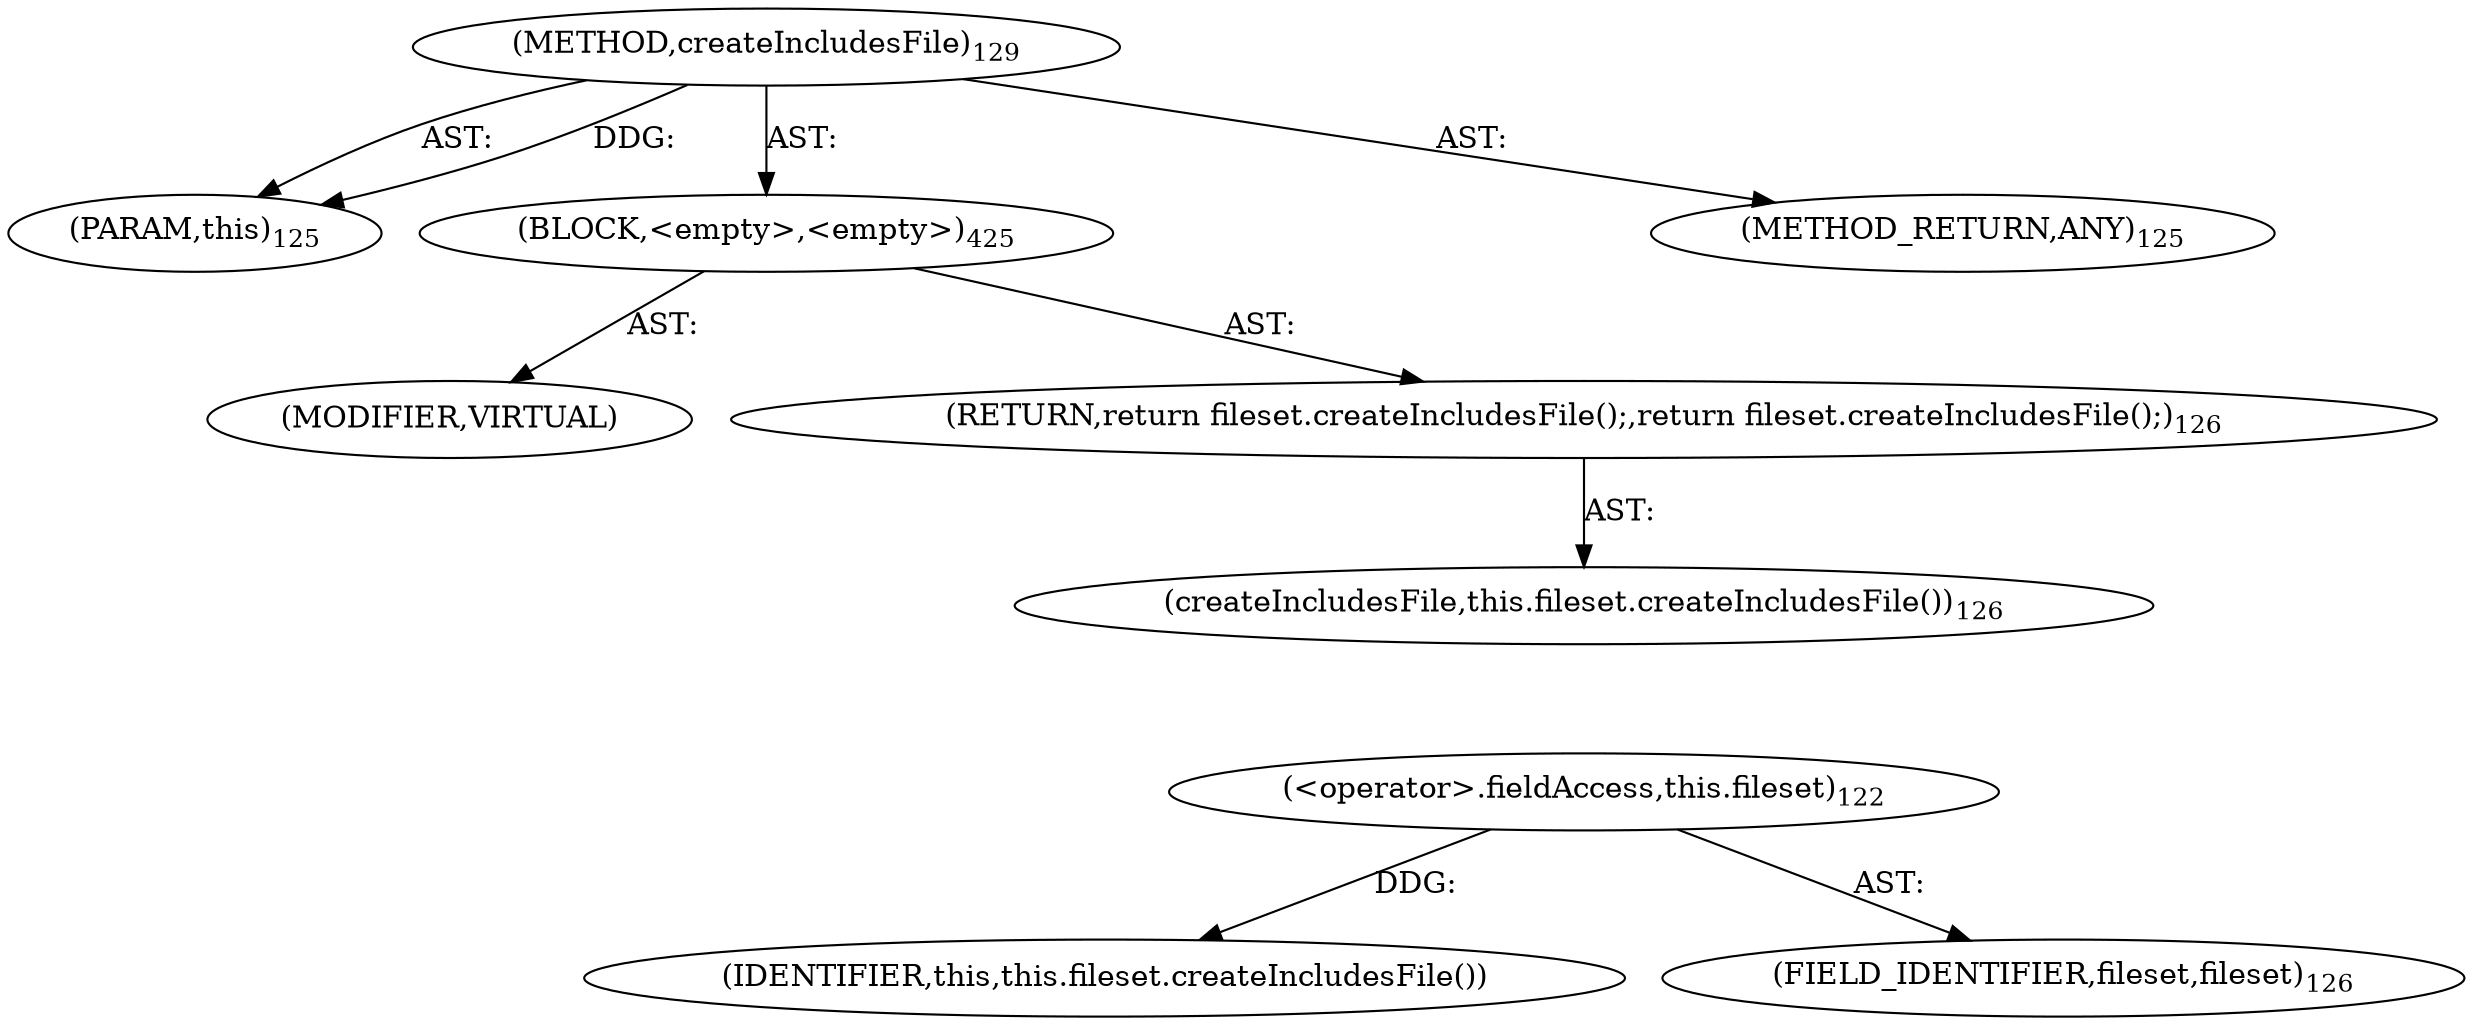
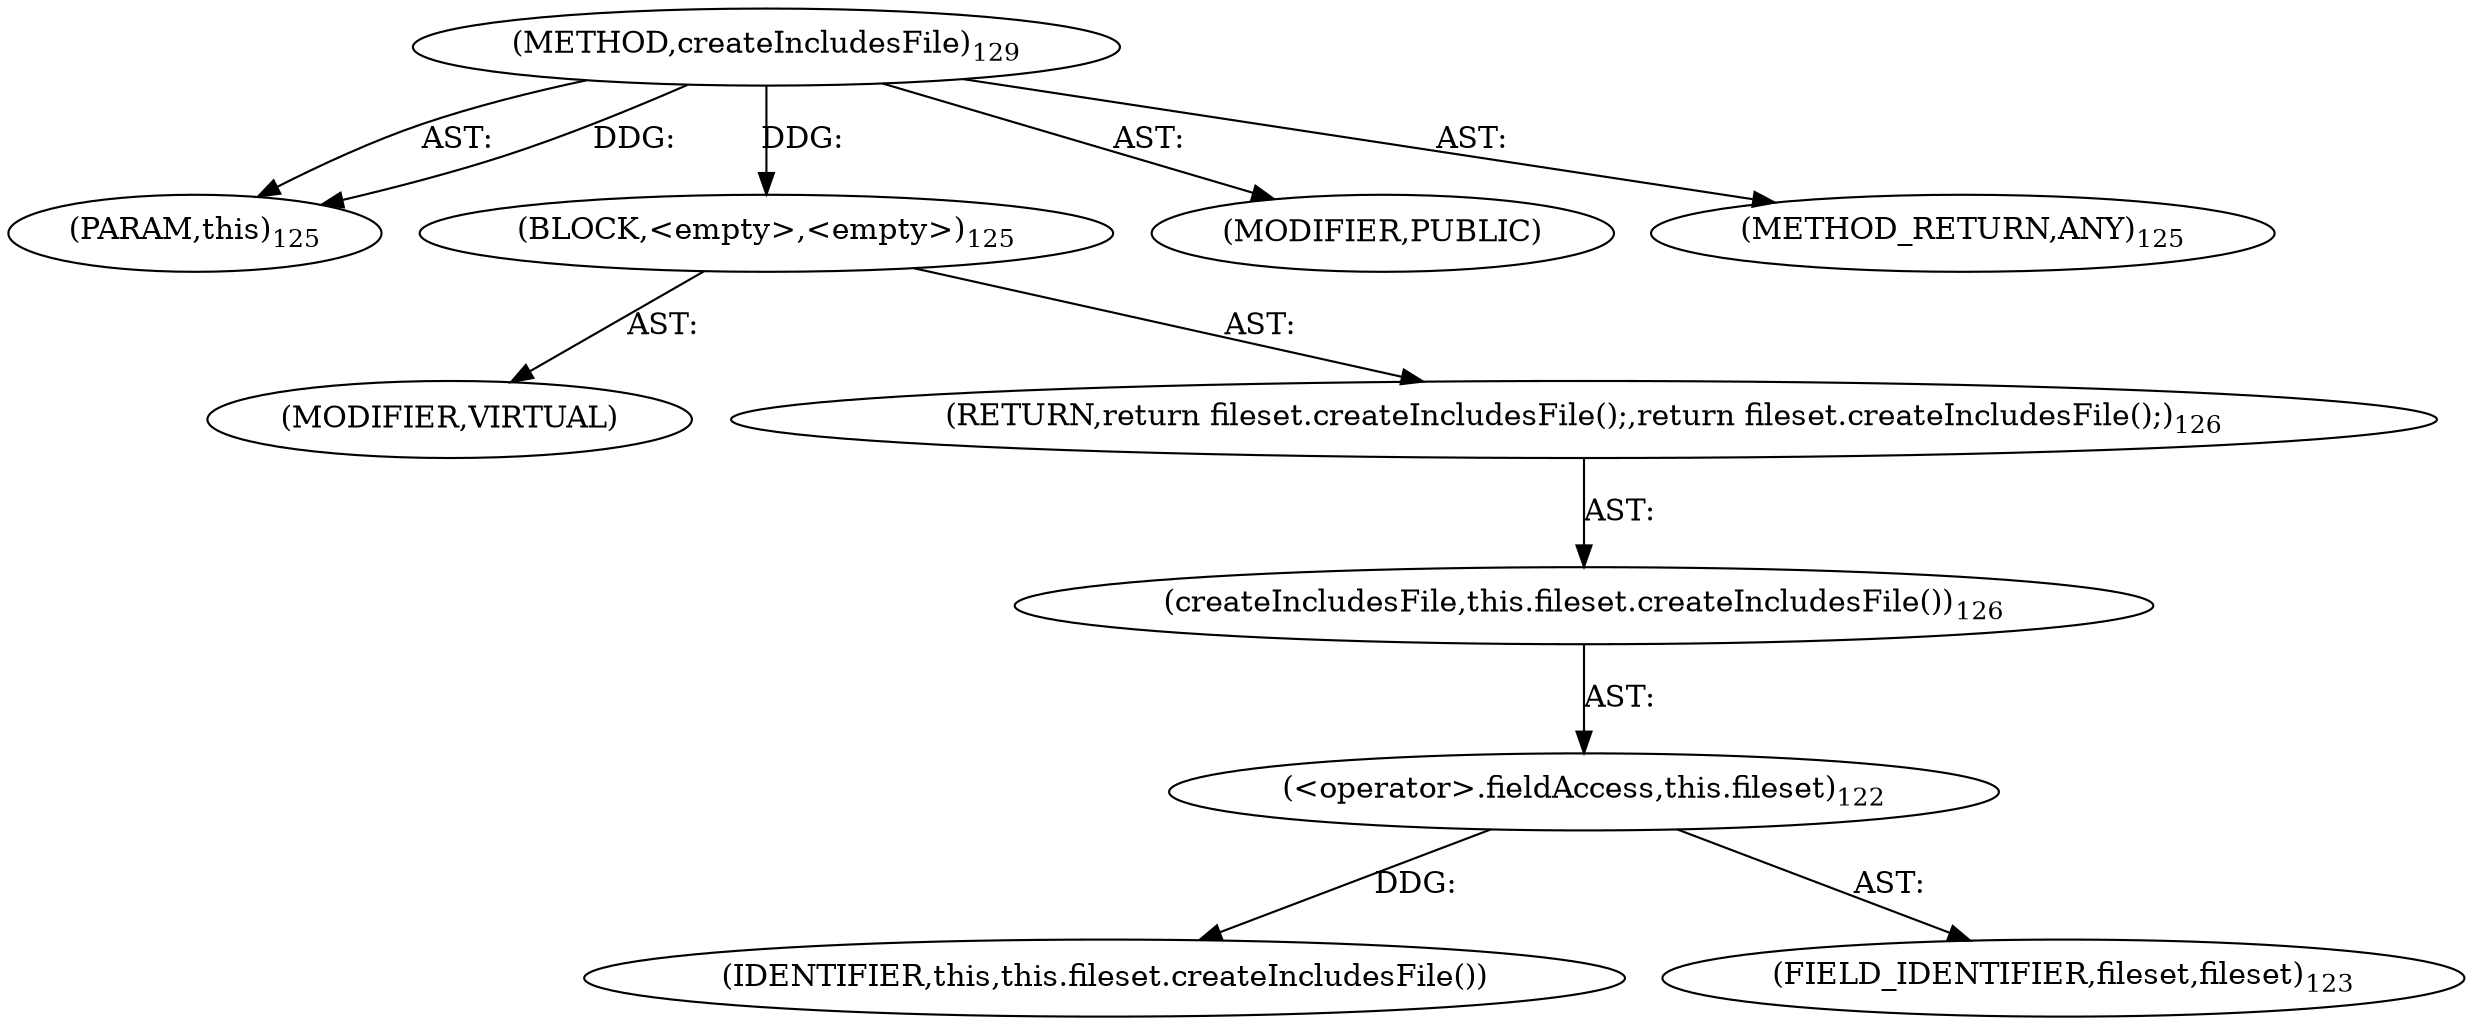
edge "(METHOD,createIncludesFile)" -> "(BLOCK,<empty>,<empty>)": label "AST: " -> "DDG: "
node "(BLOCK,<empty>,<empty>)": text "425" -> "125"
node "(MODIFIER,PUBLIC)": added
edge "(createIncludesFile,this.fileset.createIncludesFile())" -> "(<operator>.fieldAccess,this.fileset)": added, label "AST:"
node "(FIELD_IDENTIFIER,fileset,fileset)": text "126" -> "123"
